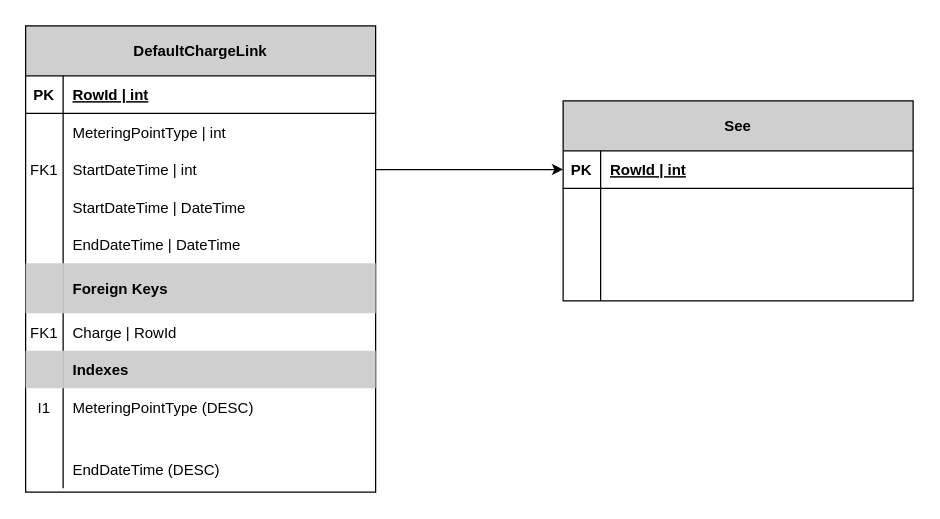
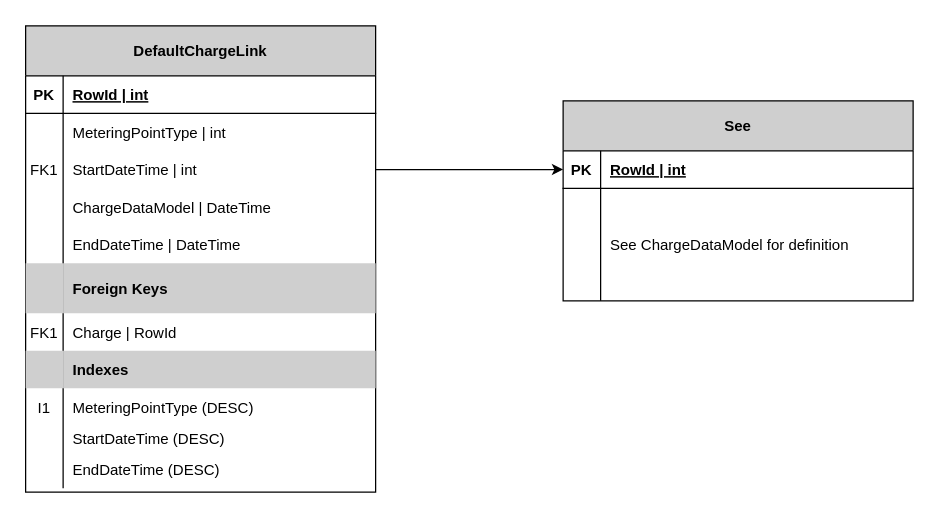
node "StartDateTime | DateTime": label "StartDateTime | DateTime" -> "ChargeDataModel | DateTime"
node "See ChargeDataModel for definition": added
node "StartDateTime (DESC)": added
